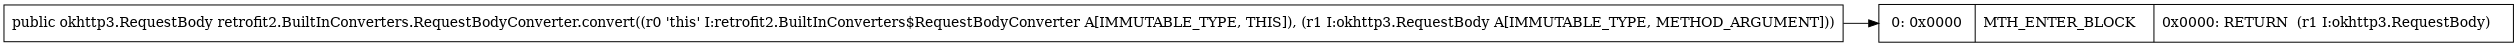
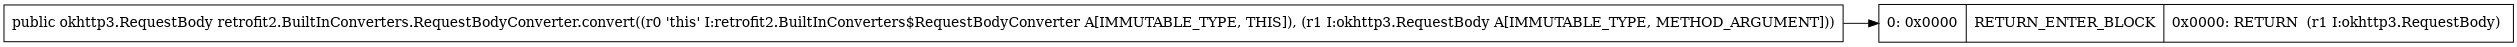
node "0: 0x0000": text "MTH_ENTER_BLOCK" -> "RETURN_ENTER_BLOCK"
